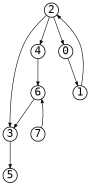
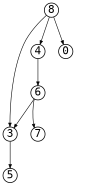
node "2": label "2" -> "8"
node "1": removed
edge "7" -> "6": reversed
